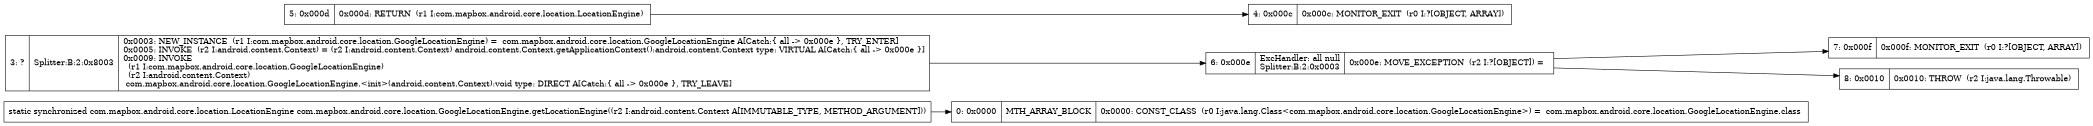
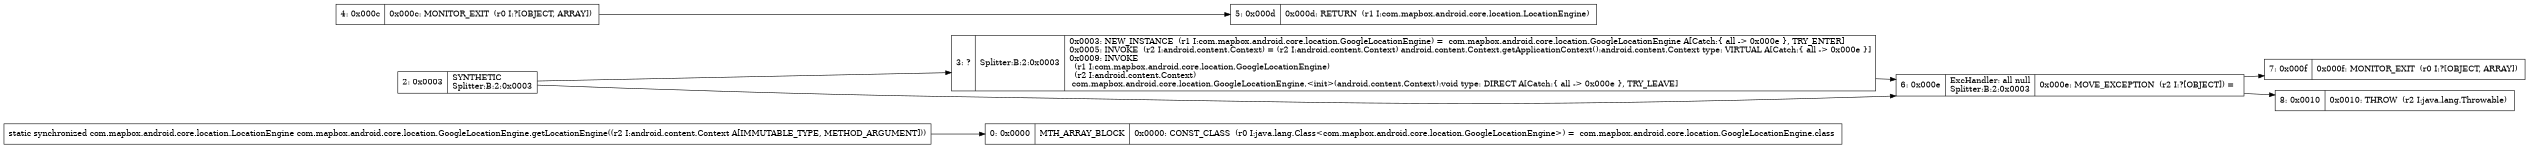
edge "5: 0x000d" -> "4: 0x000c": reversed
node "3: ?": text "Splitter:B:2:0x8003" -> "Splitter:B:2:0x0003"
node "2: 0x0003": added
